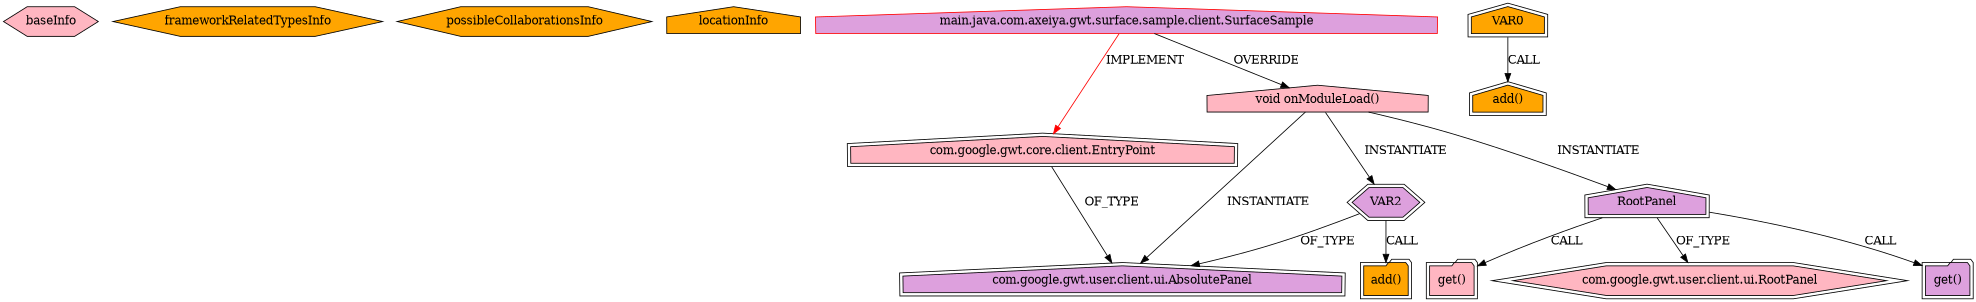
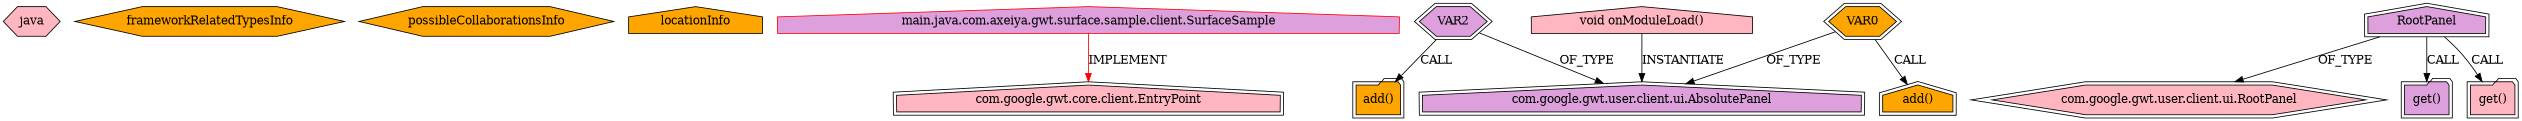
node "baseInfo": label "baseInfo" -> "java"
node "VAR0": shape house -> hexagon
edge "main.java.com.axeiya.gwt.surface.sample.client.SurfaceSample" -> "void onModuleLoad()": removed, label "OVERRIDE"
edge "void onModuleLoad()" -> "VAR2": removed, label "INSTANTIATE"
edge "void onModuleLoad()" -> "RootPanel": removed, label "INSTANTIATE"
edge "com.google.gwt.core.client.EntryPoint" -> "com.google.gwt.user.client.ui.AbsolutePanel": now "VAR0" -> "com.google.gwt.user.client.ui.AbsolutePanel"
